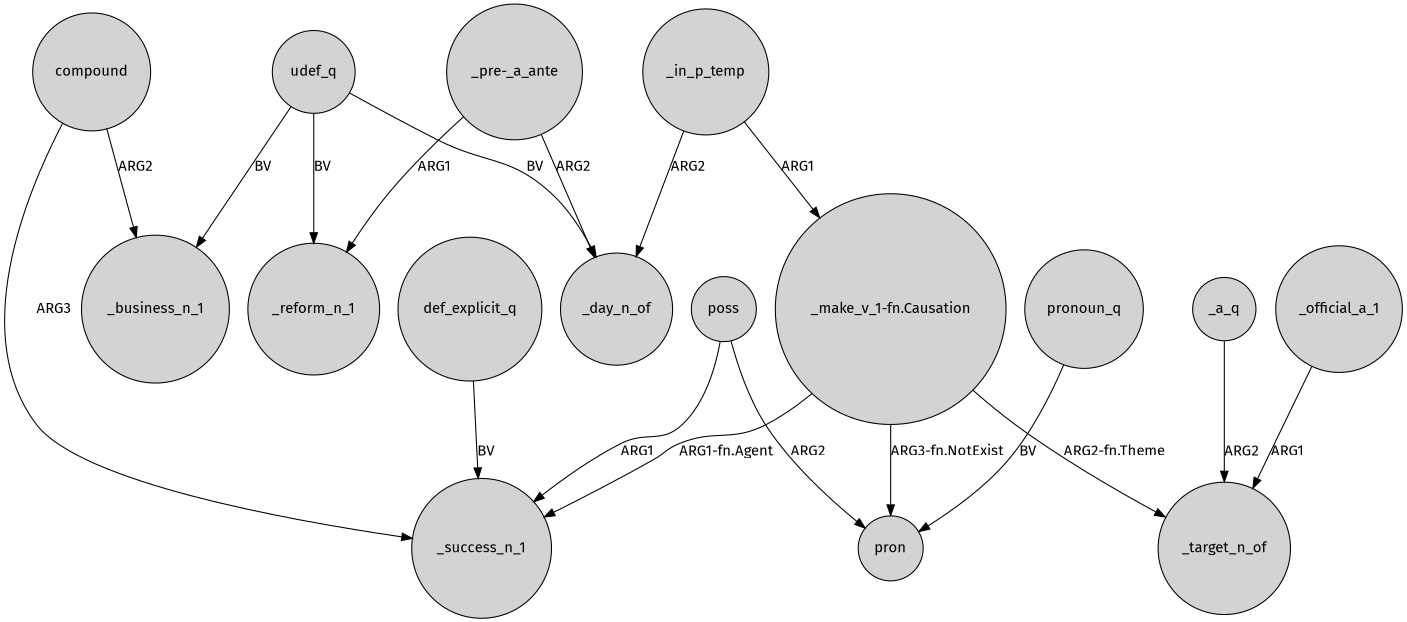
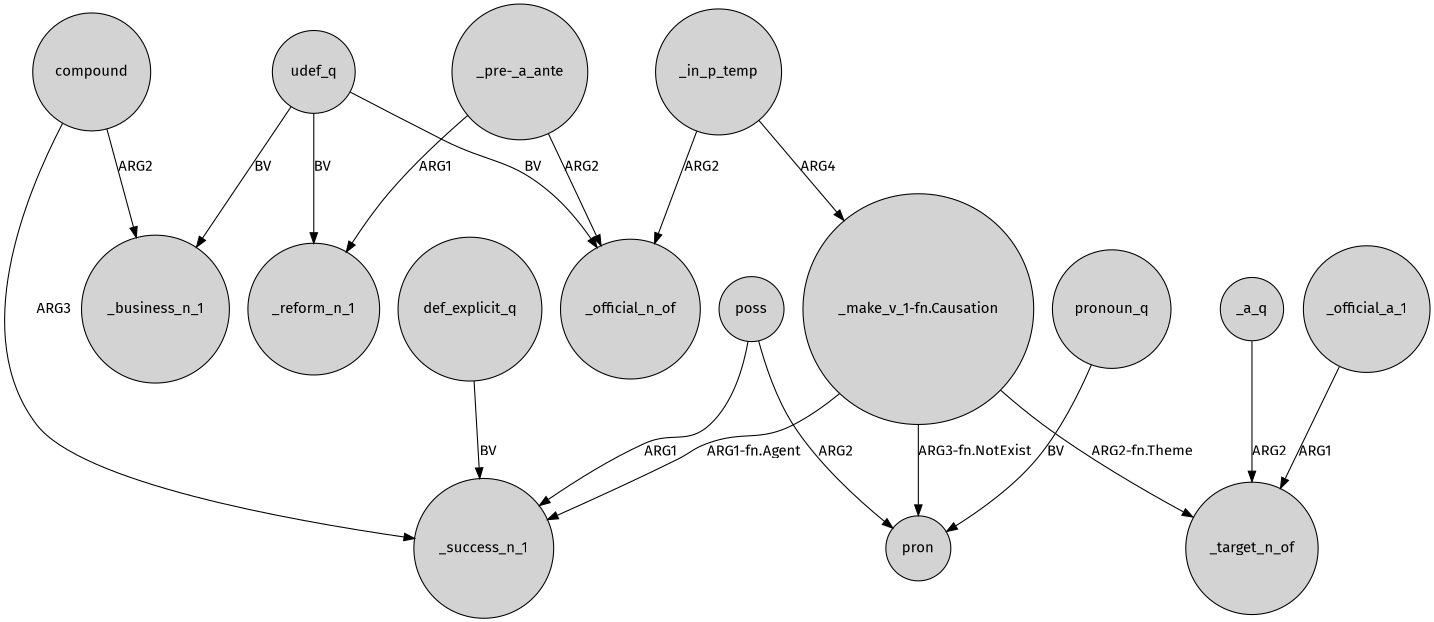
edge "_in_p_temp" -> "_make_v_1-fn.Causation": label "ARG1" -> "ARG4"
node "_day_n_of": label "_day_n_of" -> "_official_n_of"
